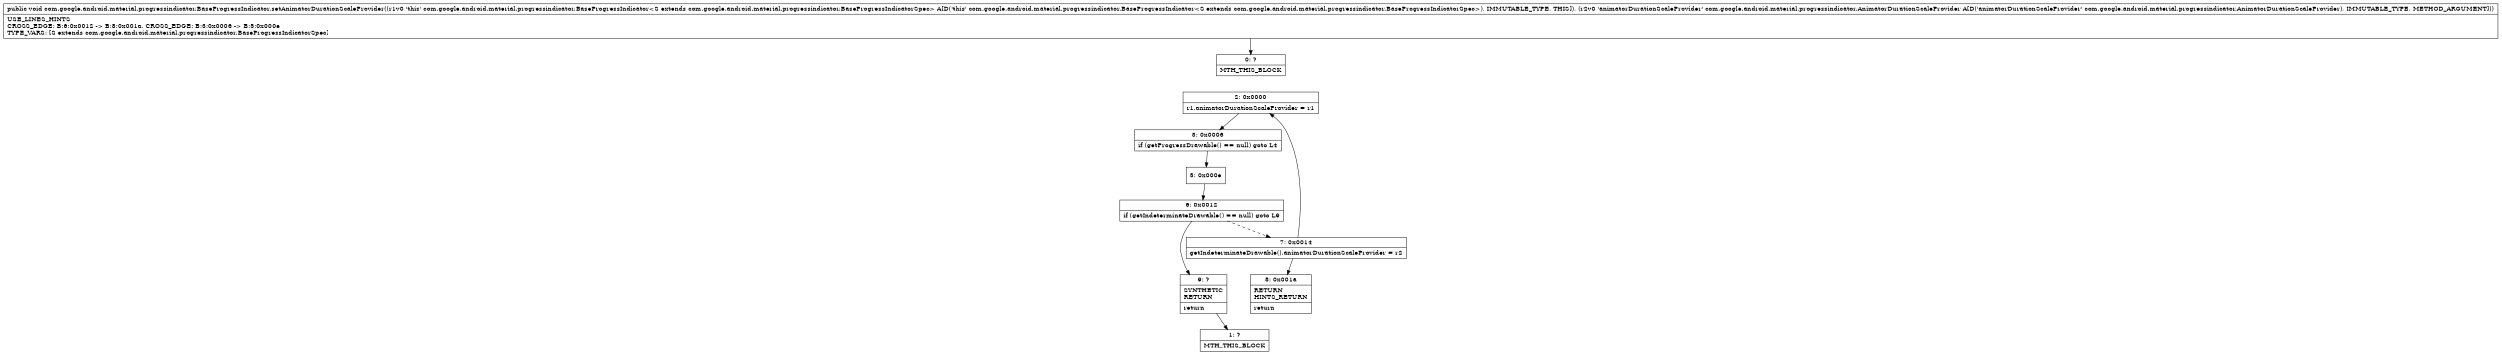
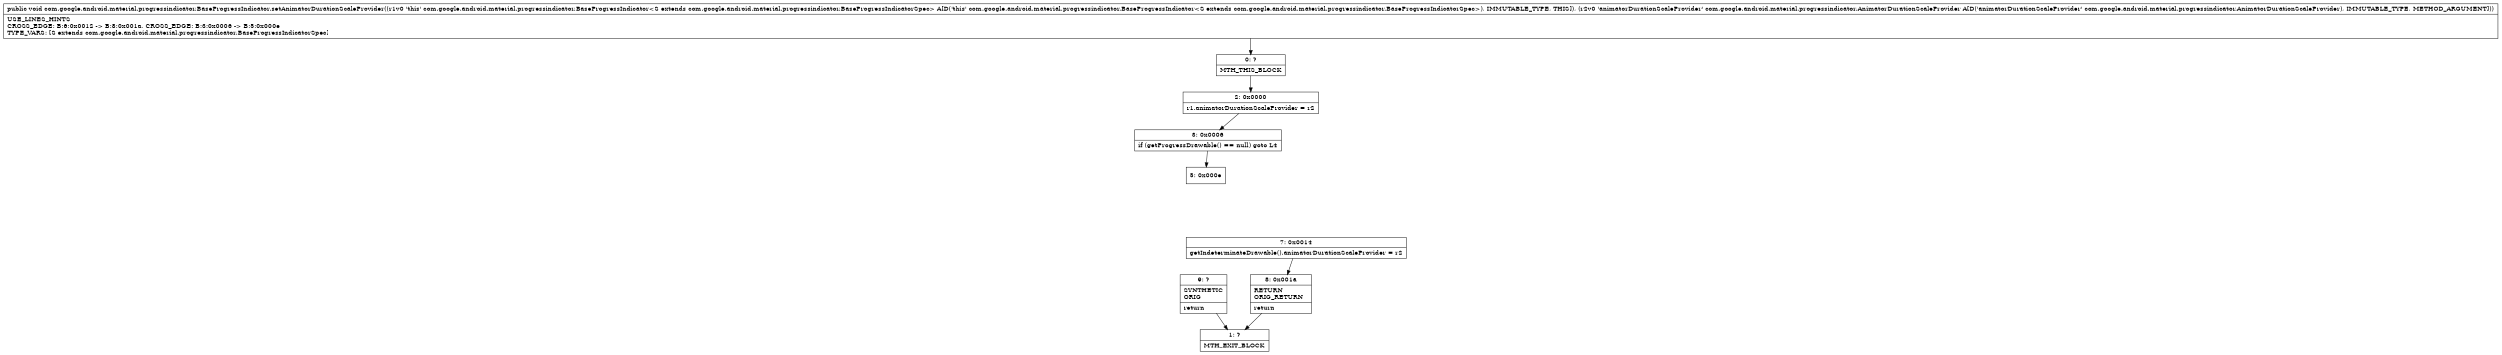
node "2: 0x0000": text "r1.animatorDurationScaleProvider = r1" -> "r1.animatorDurationScaleProvider = r2"
edge "7: 0x0014" -> "2: 0x0000": now "0: ?" -> "2: 0x0000"
node "6: 0x0012": removed
node "9: ?": text "RETURN" -> "ORIG"
node "8: 0x001a": text "HINTS_RETURN" -> "ORIG_RETURN"
edge "8: 0x001a" -> "1: ?": added
node "1: ?": text "MTH_THIS_BLOCK" -> "MTH_EXIT_BLOCK"
